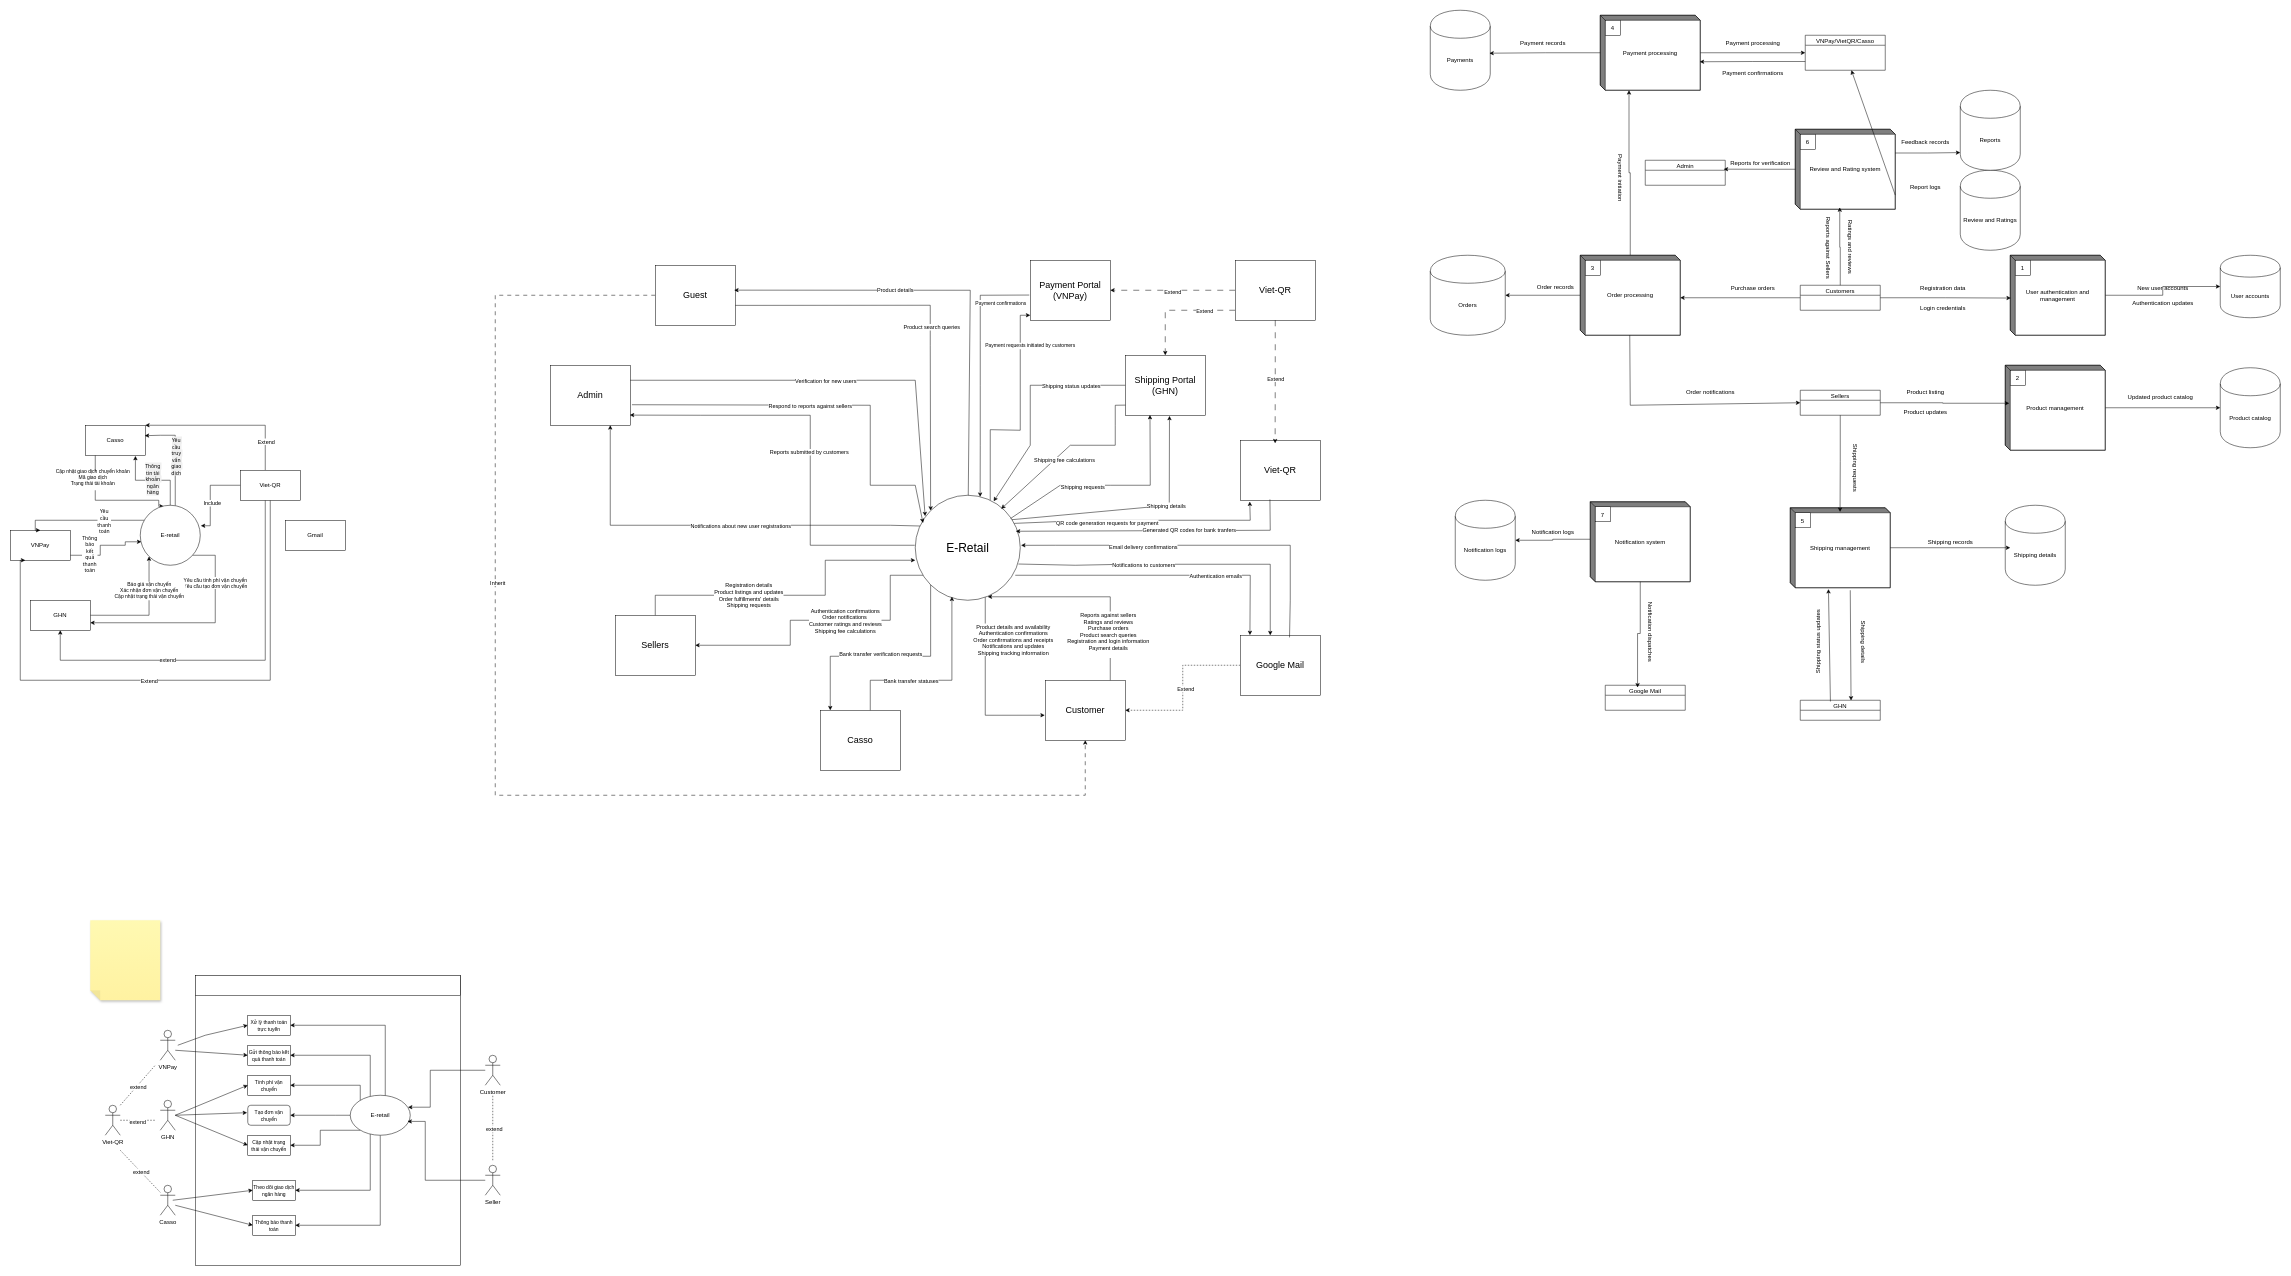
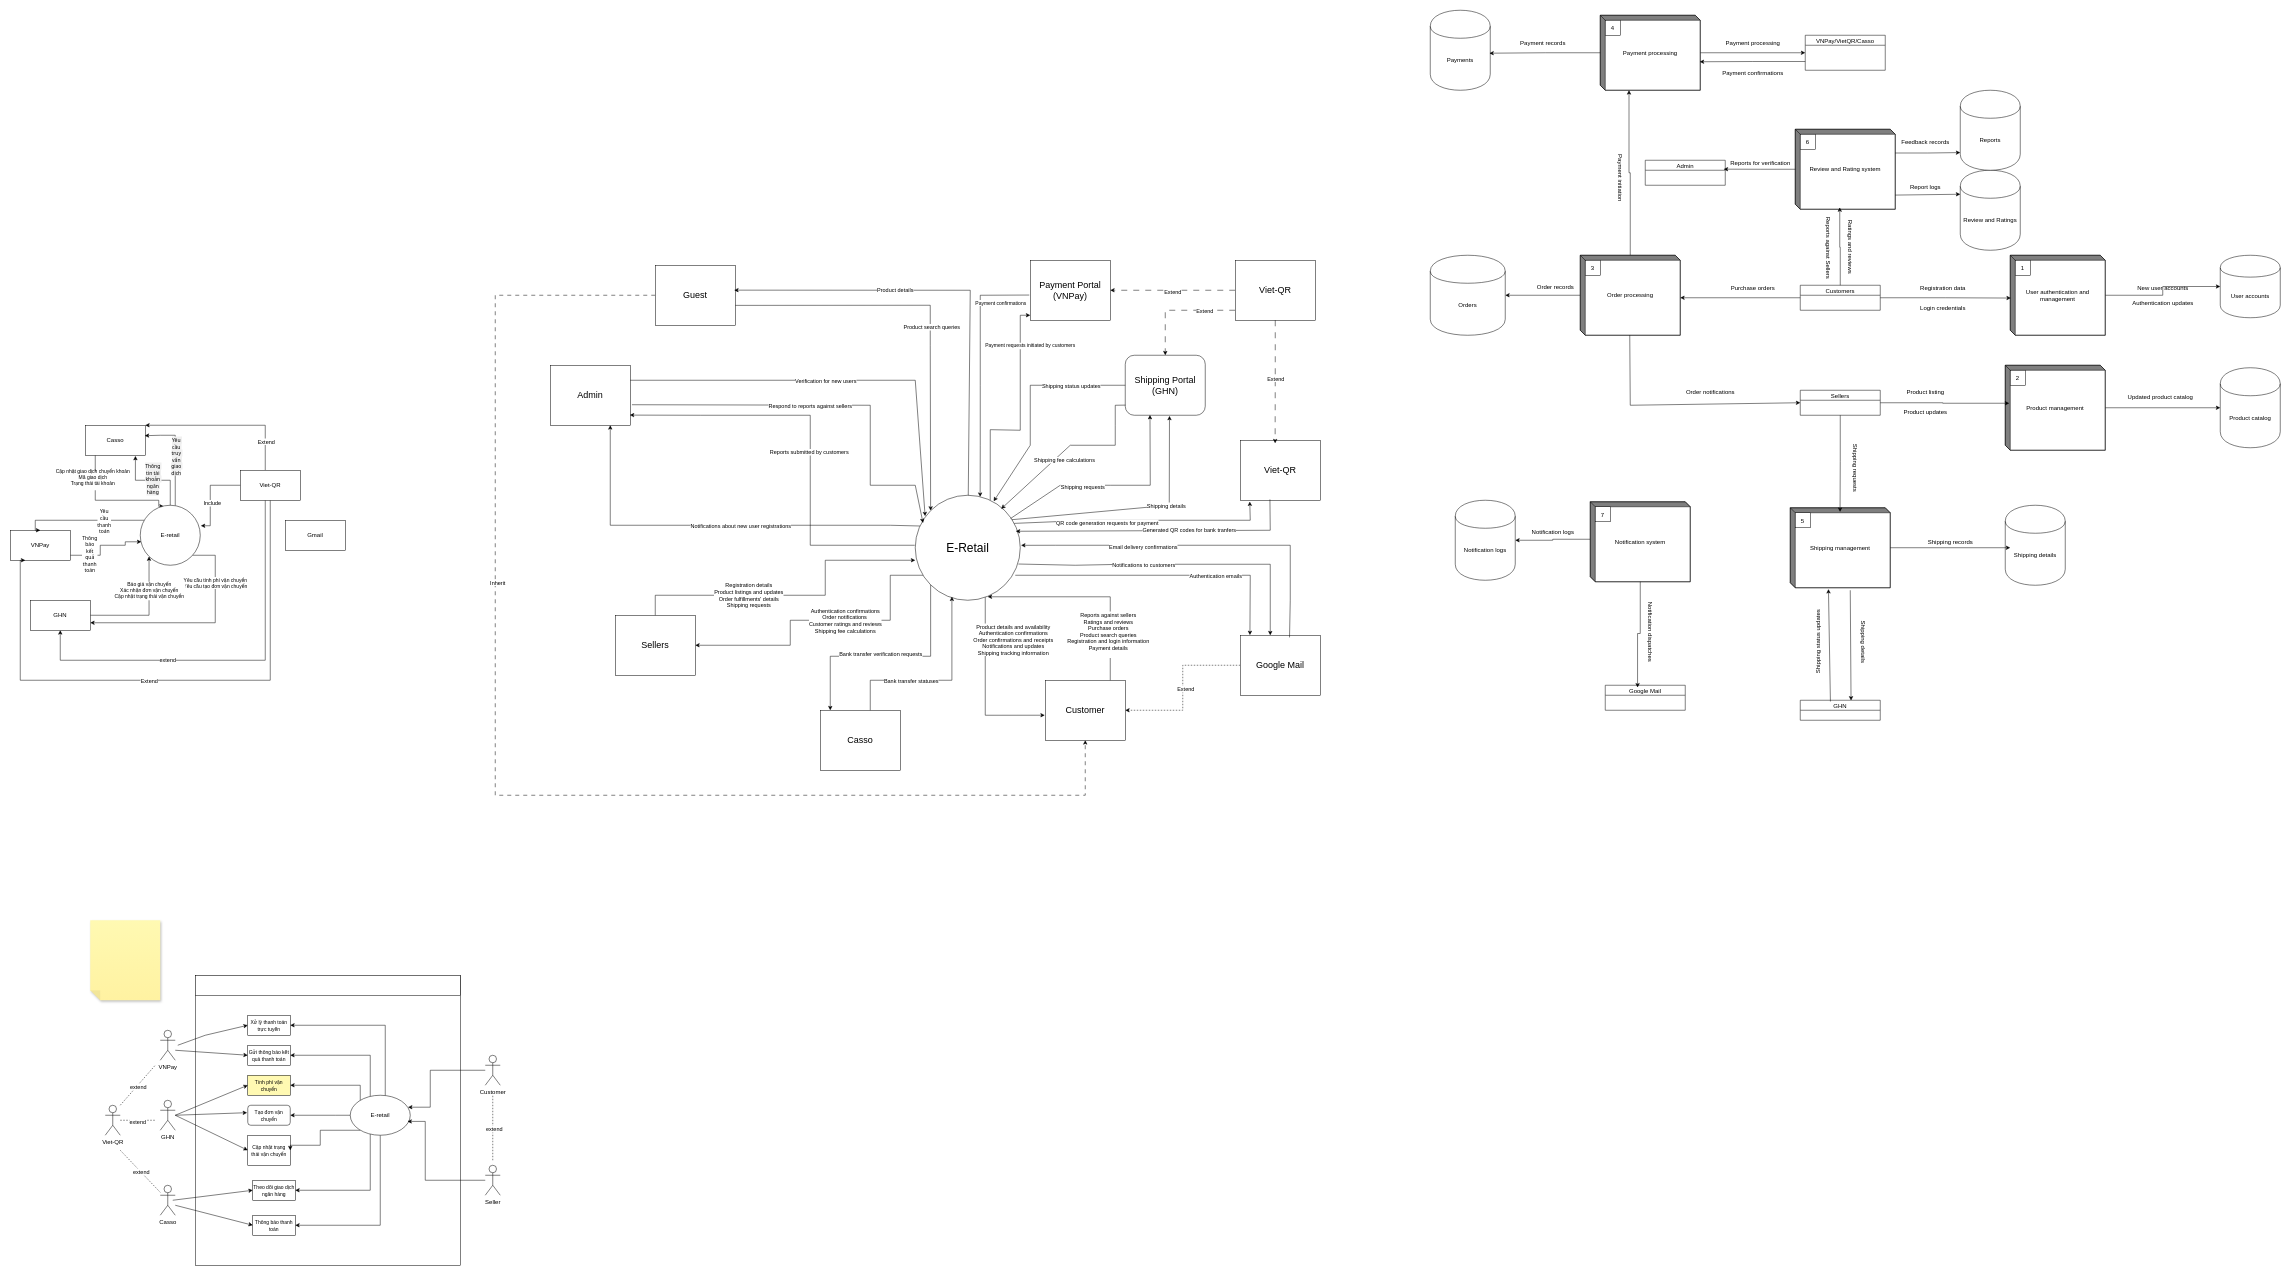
edge "Review and Rating system" -> "VNPay/VietQR/Casso": now "Review and Rating system" -> "Review and Ratings"
node "Shipping Portal (GHN)": shape rectangle -> rounded rectangle
node "Tính phí vận chuyển": fillcolor #ffffff -> #fff9b2
node "Cập nhật trạng thái vận chuyển": size 43x20 -> 43x30
